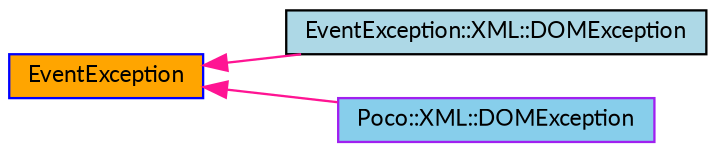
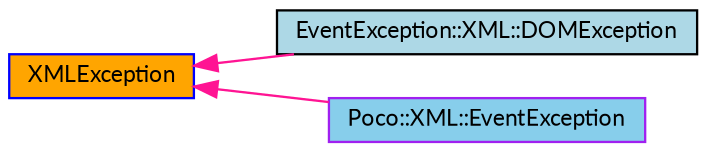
node "EventException": label "EventException" -> "XMLException"
node "Poco::XML::DOMException": label "Poco::XML::DOMException" -> "Poco::XML::EventException"
